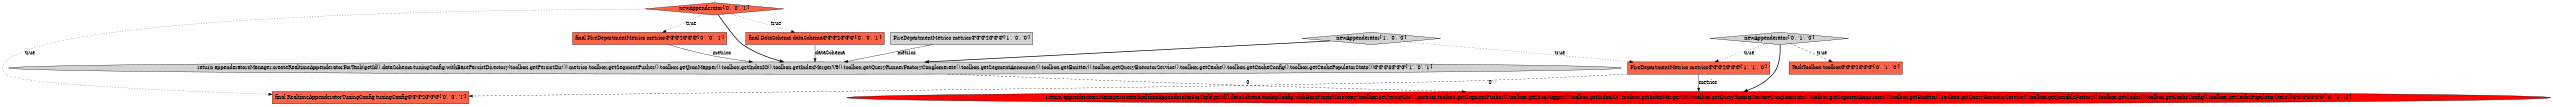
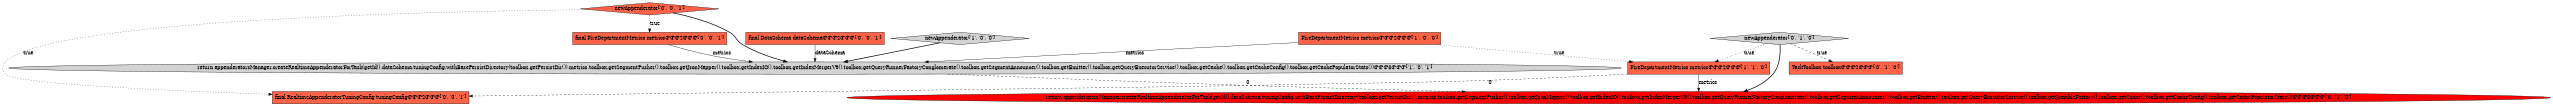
edge "newAppenderator['0', '0', '1']" -> "final DataSchema dataSchema@@@2@@@['0', '0', '1']": removed, label "true"
node "FireDepartmentMetrics metrics@@@2@@@['1', '0', '0']": fillcolor lightgray -> tomato
edge "newAppenderator['1', '0', '0']" -> "FireDepartmentMetrics metrics@@@2@@@['1', '1', '0']": now "FireDepartmentMetrics metrics@@@2@@@['1', '0', '0']" -> "FireDepartmentMetrics metrics@@@2@@@['1', '1', '0']"
